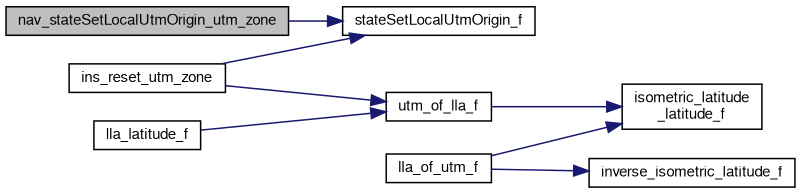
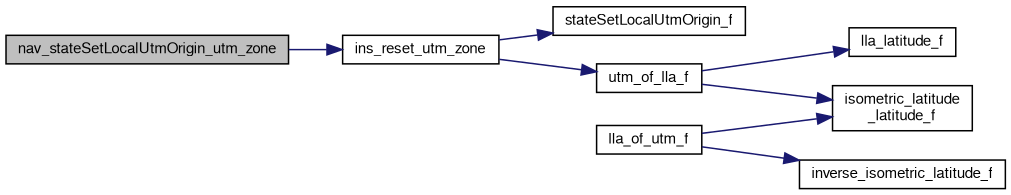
edge "nav_stateSetLocalUtmOrigin_utm_zone" -> "stateSetLocalUtmOrigin_f": now "nav_stateSetLocalUtmOrigin_utm_zone" -> "ins_reset_utm_zone"
edge "lla_latitude_f" -> "utm_of_lla_f": reversed
